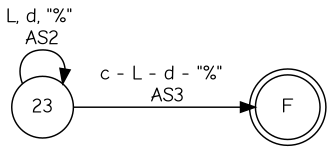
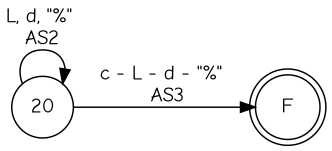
node "23": label "23" -> "20"
